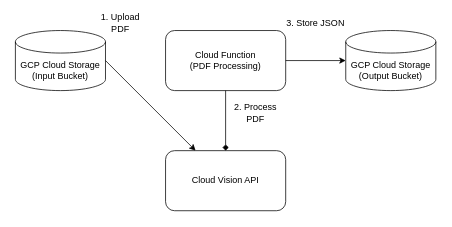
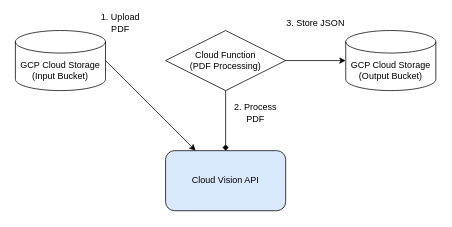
node "Cloud Function (PDF Processing)": shape rounded rectangle -> diamond
node "Cloud Vision API": fillcolor #ffffff -> #dae8fc
